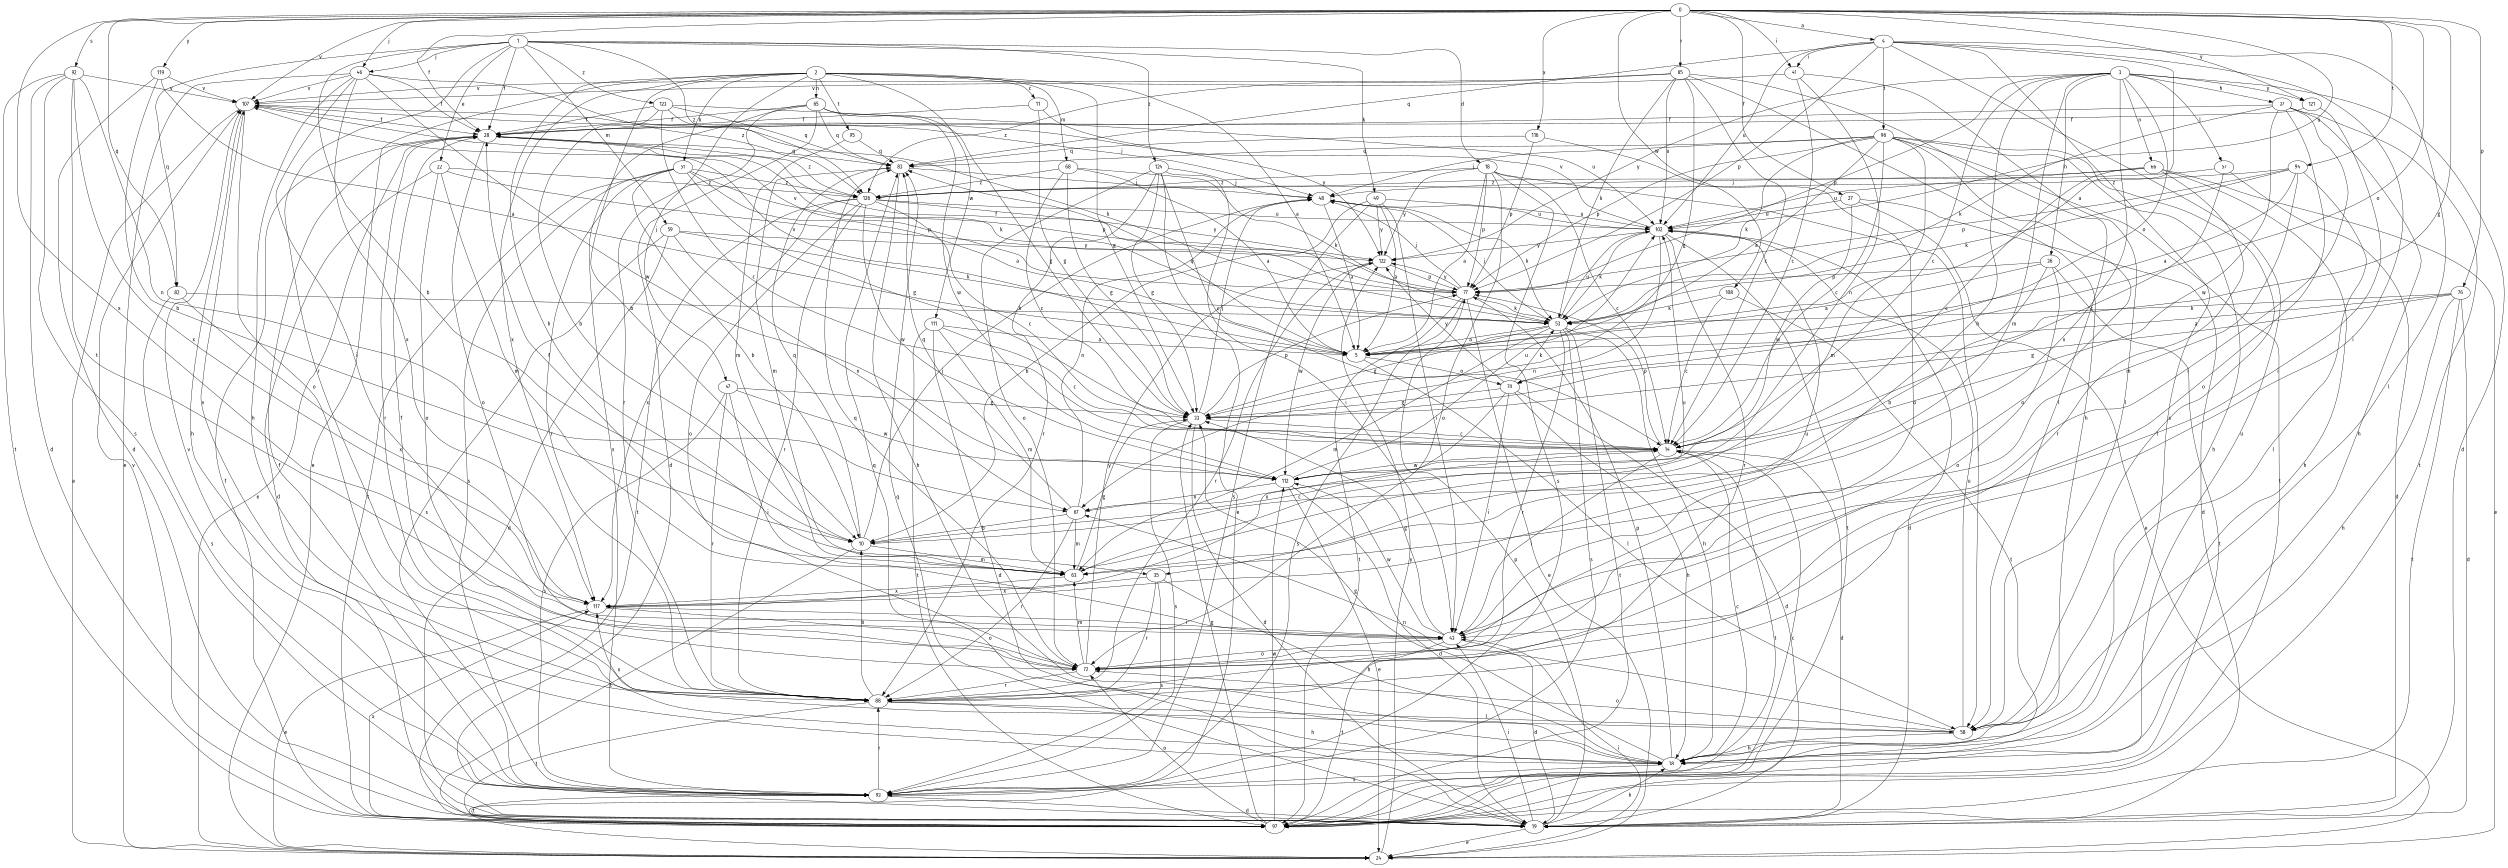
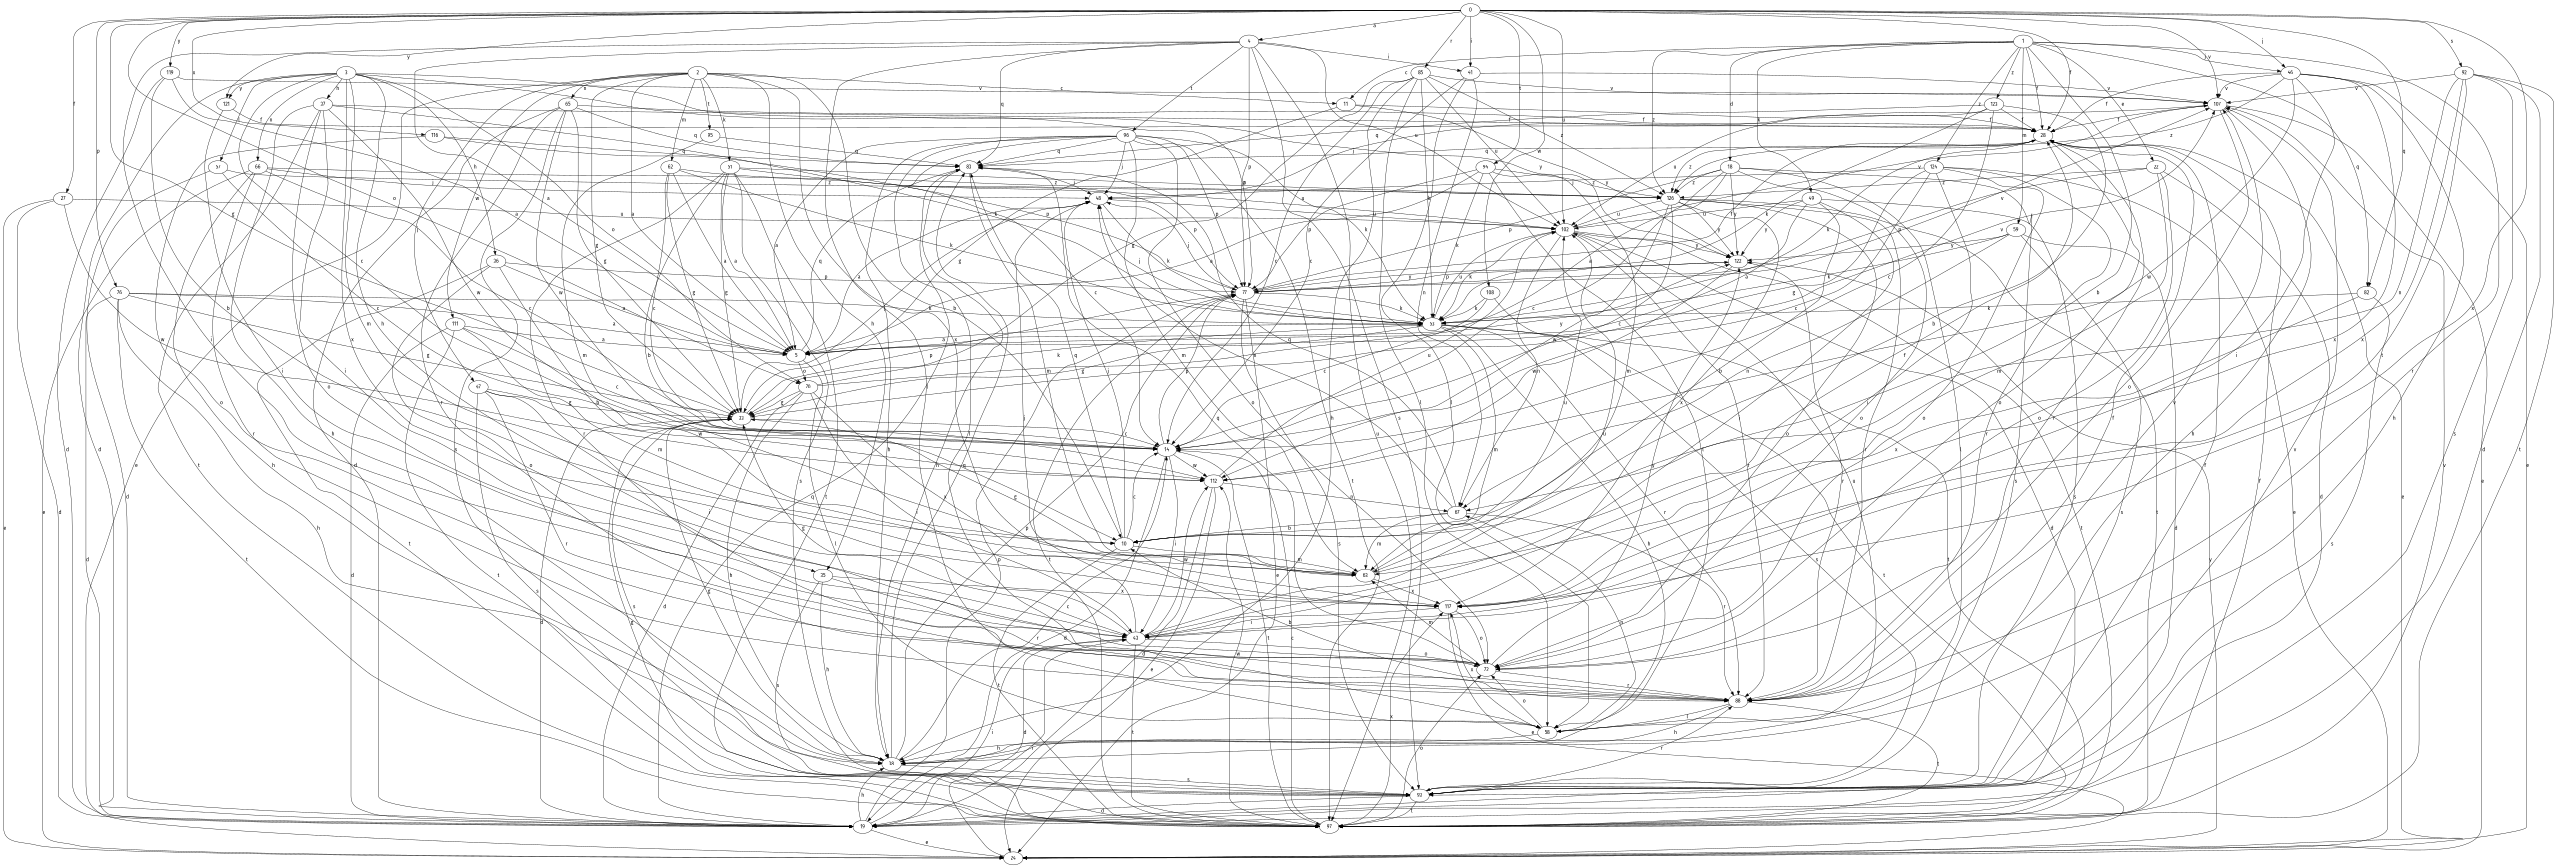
edge "1" -> "11": added, label "c"
node "68": label "68" -> "62"
edge "43" -> "48": added, label "j"
